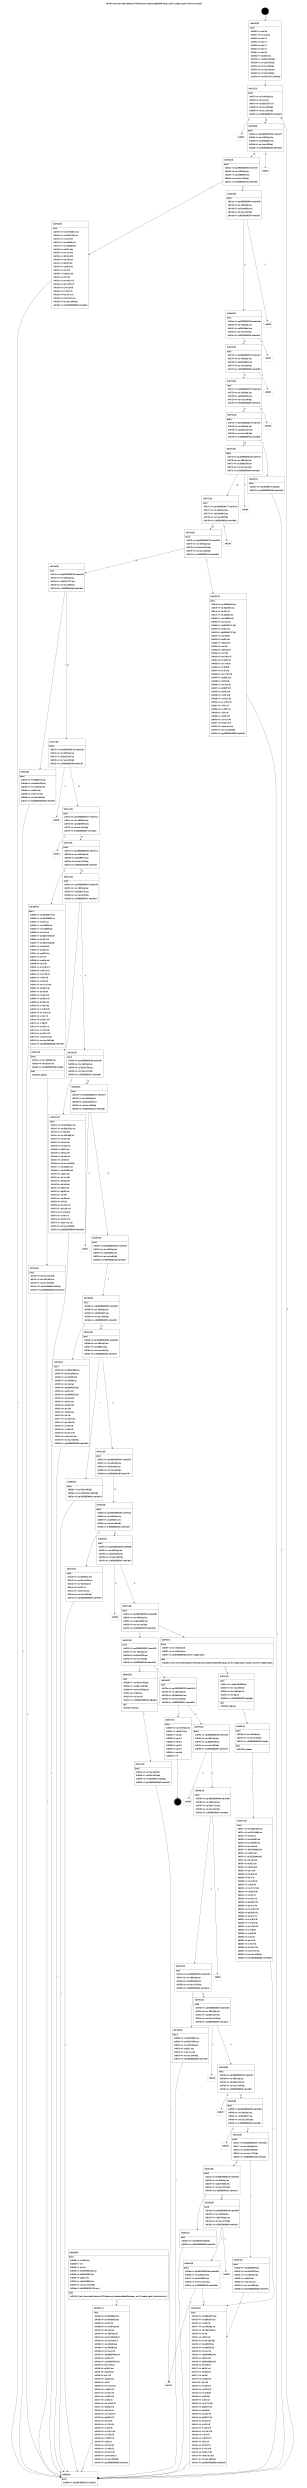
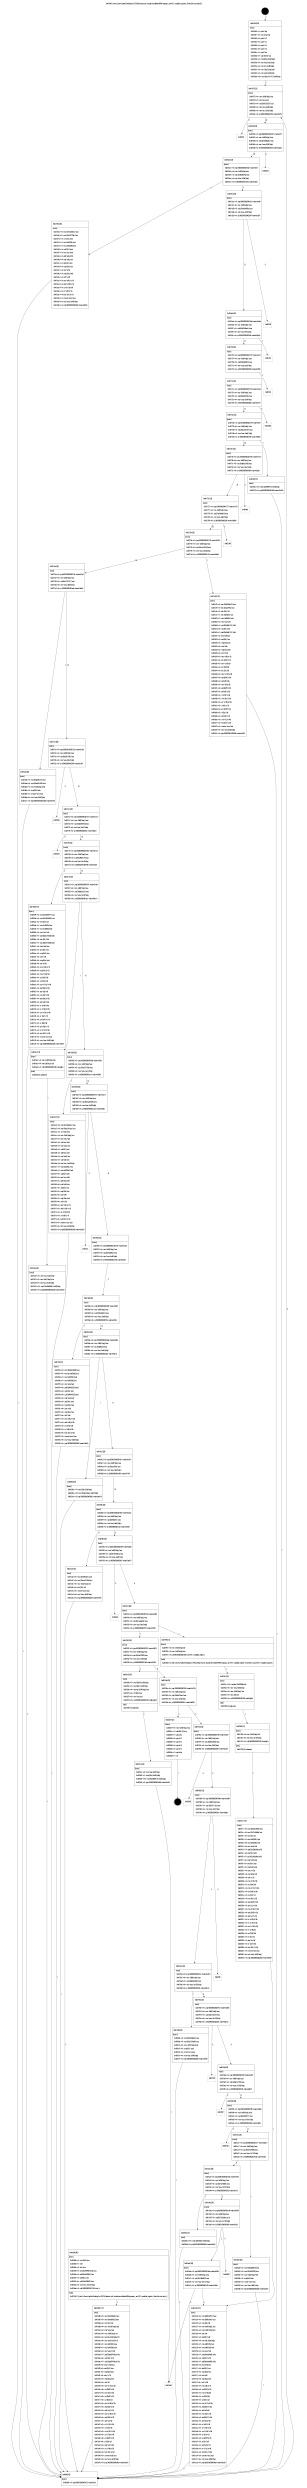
edge "0x401702 [28]" -> "0x40171e [28]": removed, label "21"
edge "0x401b42 [30]" -> "0x401c2b [167]": now "0x401b42 [30]" -> "0x4024d3 [5]"
